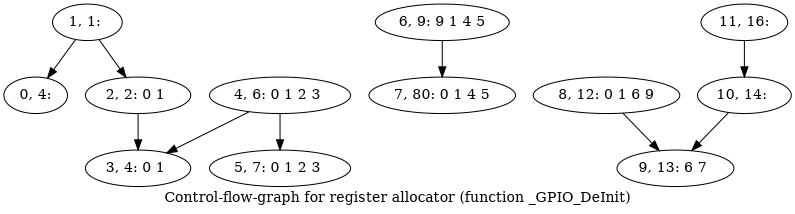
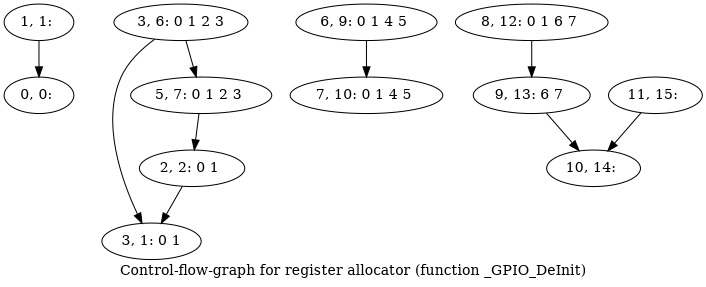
node "6, 9: 9 1 4 5": label "6, 9: 9 1 4 5" -> "6, 9: 0 1 4 5"
node "11, 16:": label "11, 16:" -> "11, 15:"
edge "1, 1:" -> "2, 2: 0 1": now "5, 7: 0 1 2 3" -> "2, 2: 0 1"
node "0, 4:": label "0, 4:" -> "0, 0:"
node "4, 6: 0 1 2 3": label "4, 6: 0 1 2 3" -> "3, 6: 0 1 2 3"
node "7, 80: 0 1 4 5": label "7, 80: 0 1 4 5" -> "7, 10: 0 1 4 5"
node "8, 12: 0 1 6 9": label "8, 12: 0 1 6 9" -> "8, 12: 0 1 6 7"
edge "10, 14:" -> "9, 13: 6 7": reversed
node "3, 4: 0 1": label "3, 4: 0 1" -> "3, 1: 0 1"
